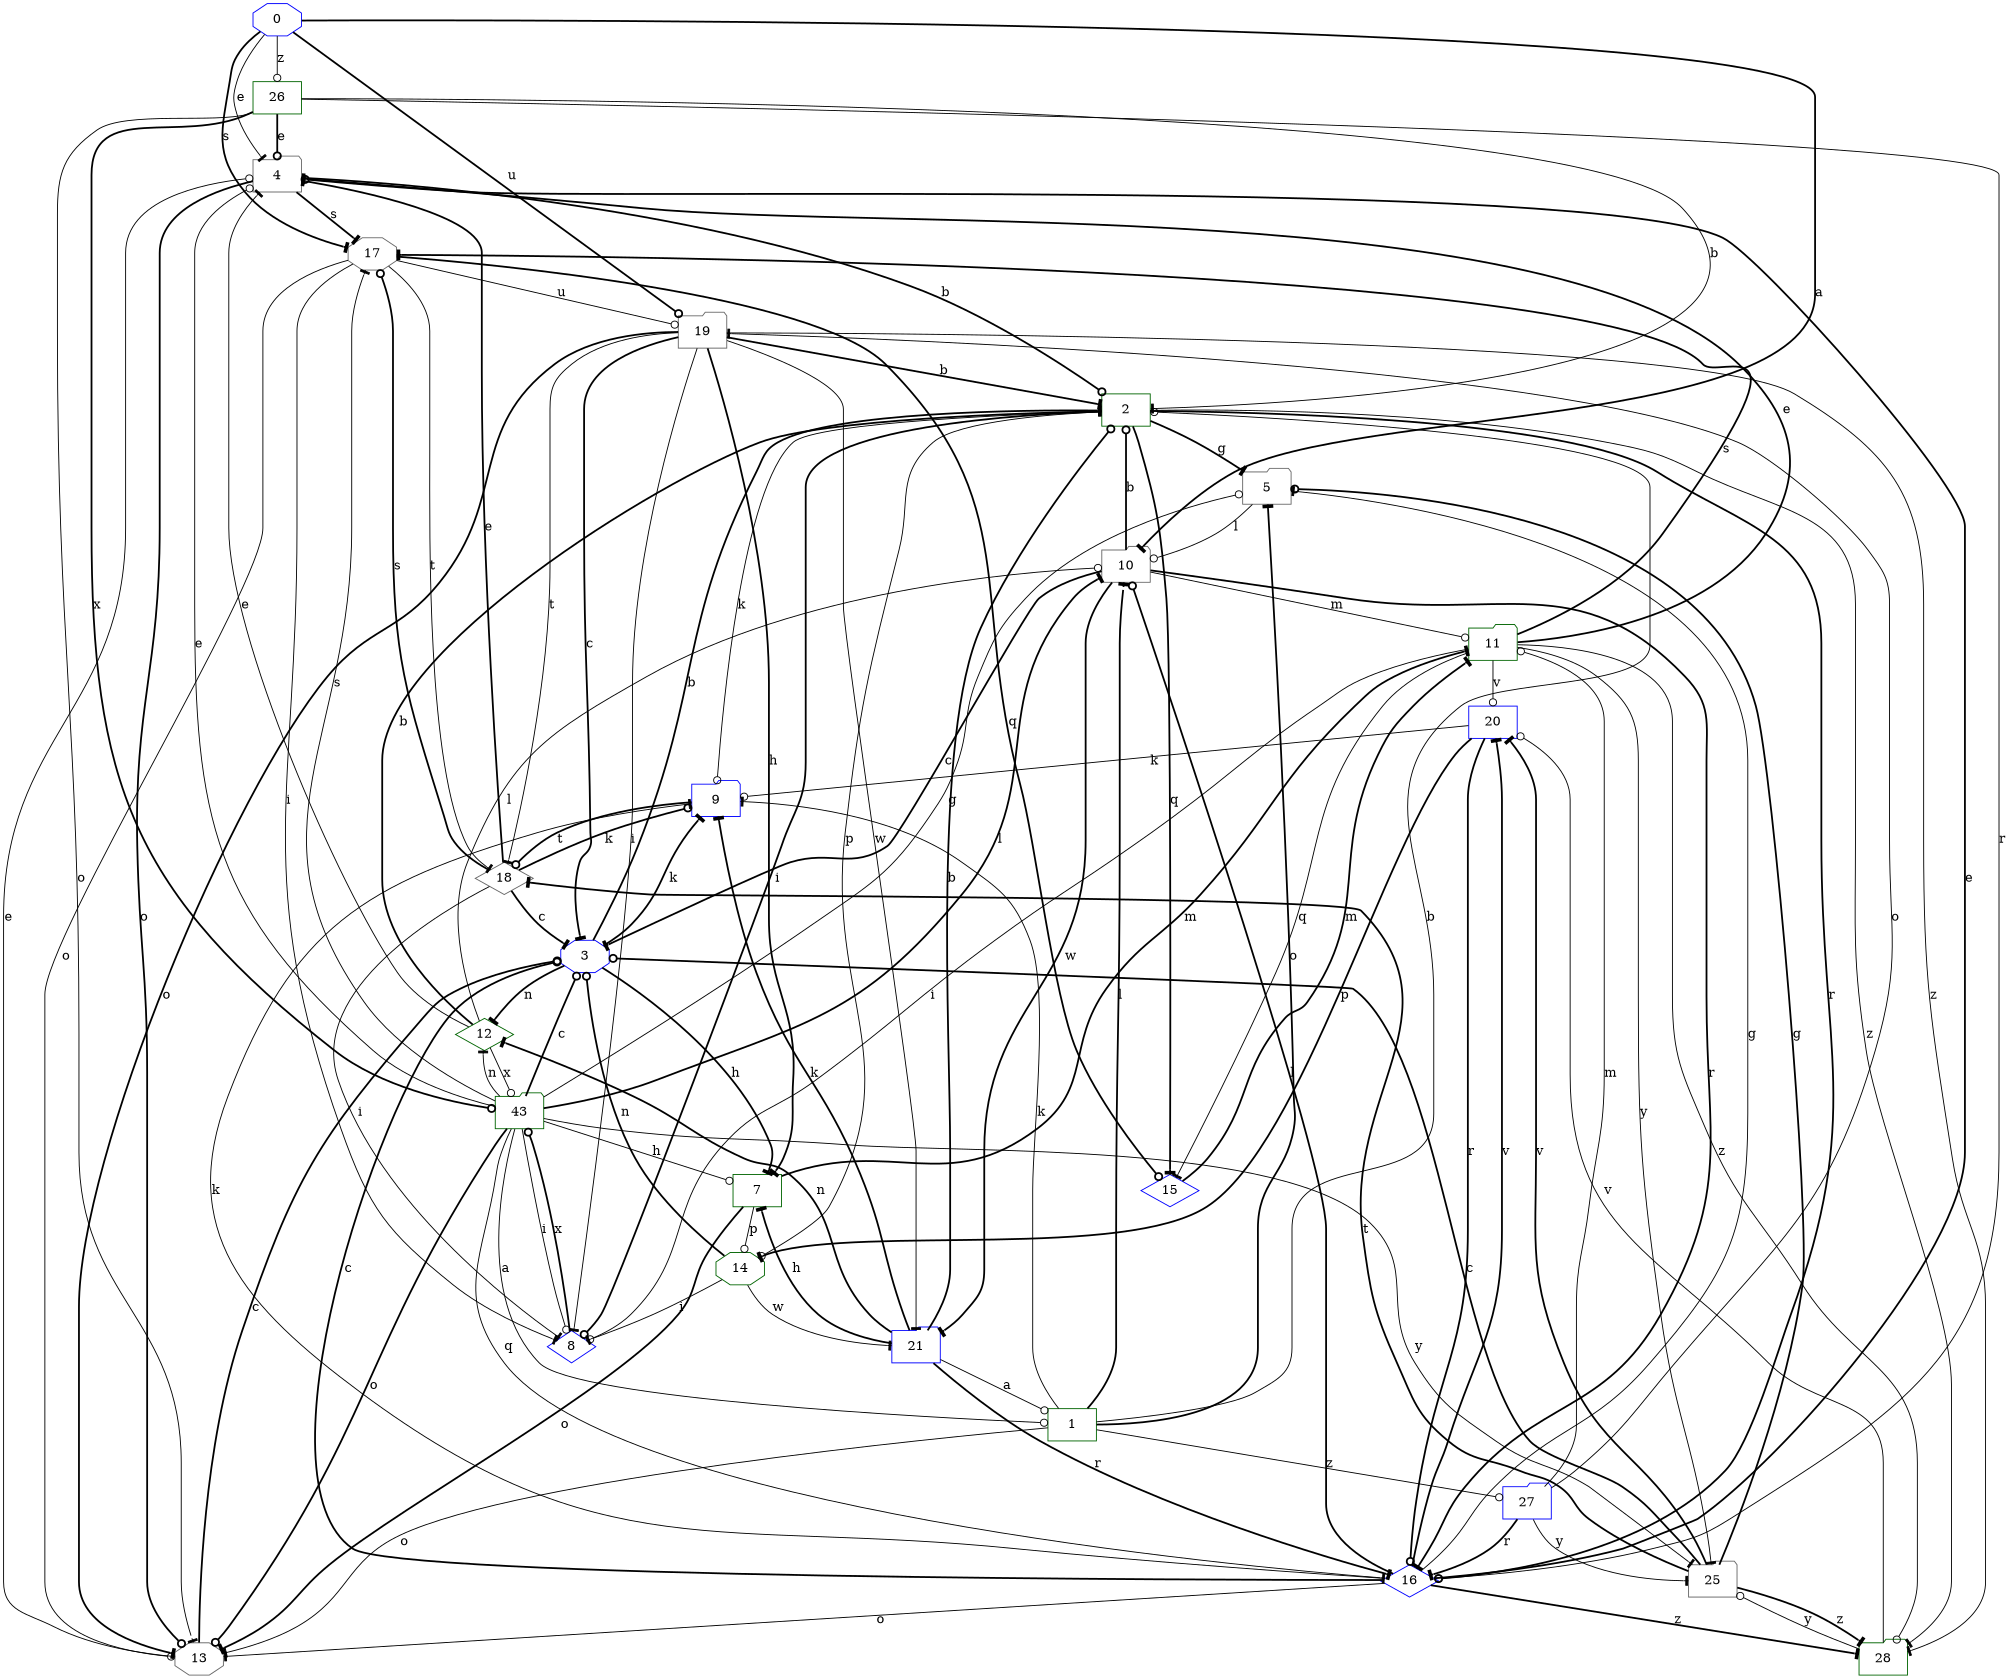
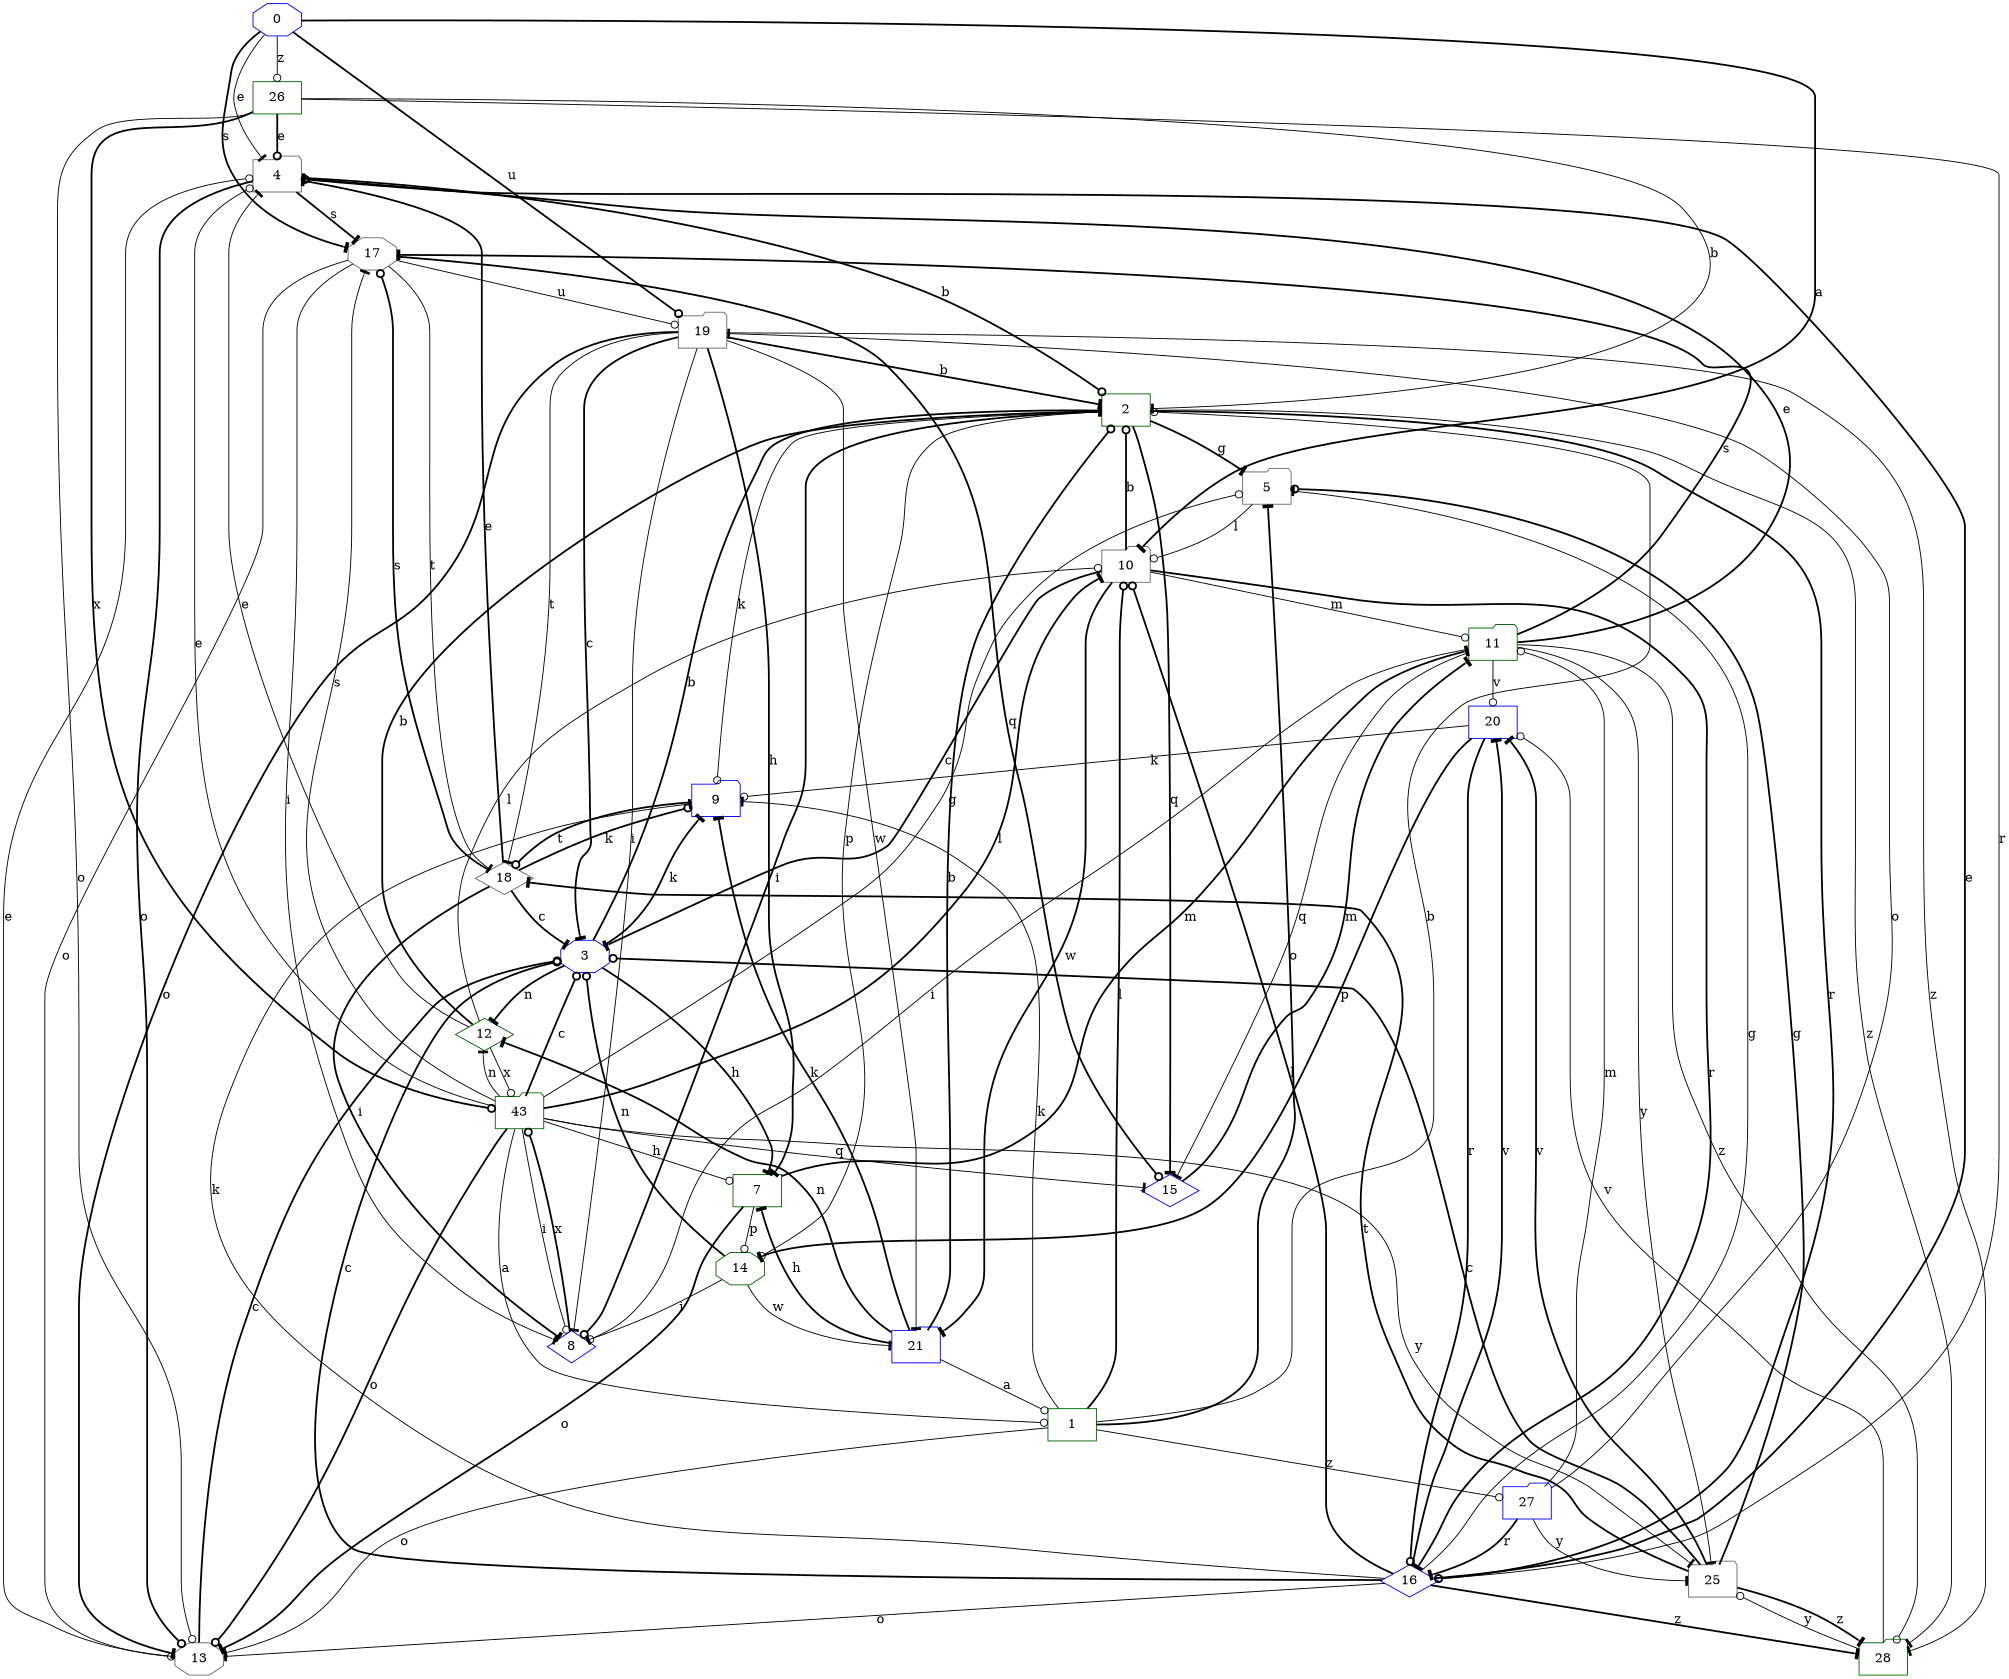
edge "26" -> "13": arrowhead tee -> odot
edge "1" -> "10": arrowhead tee -> odot
edge "18" -> "8": style solid -> bold
edge "21" -> "16": removed, label "r"
edge "43" -> "16": now "43" -> "15"
